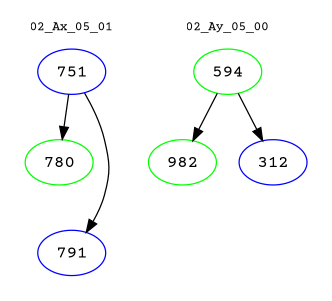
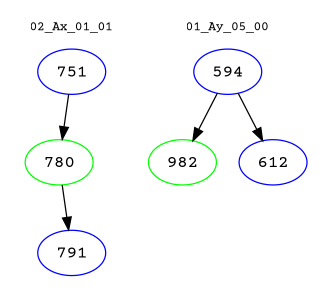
cluster "02_Ax_05_01": label "02_Ax_05_01" -> "02_Ax_01_01"
cluster "02_Ay_05_00": label "02_Ay_05_00" -> "01_Ay_05_00"
node "594": color green -> blue
edge "751" -> "791": now "780" -> "791"
node "312": label "312" -> "612"
